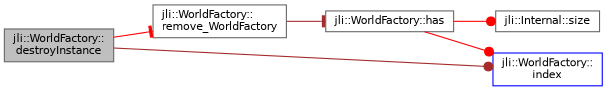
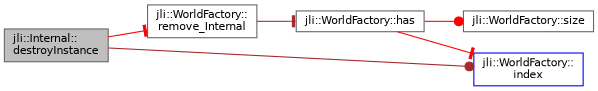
node "jli::WorldFactory:: remove_WorldFactory": label "jli::WorldFactory:: remove_WorldFactory" -> "jli::WorldFactory:: remove_Internal"
node "jli::Internal::size": label "jli::Internal::size" -> "jli::WorldFactory::size"
edge "jli::WorldFactory::has" -> "jli::WorldFactory:: index": arrowhead dot -> tee
node "jli::WorldFactory:: destroyInstance": label "jli::WorldFactory:: destroyInstance" -> "jli::Internal:: destroyInstance"
